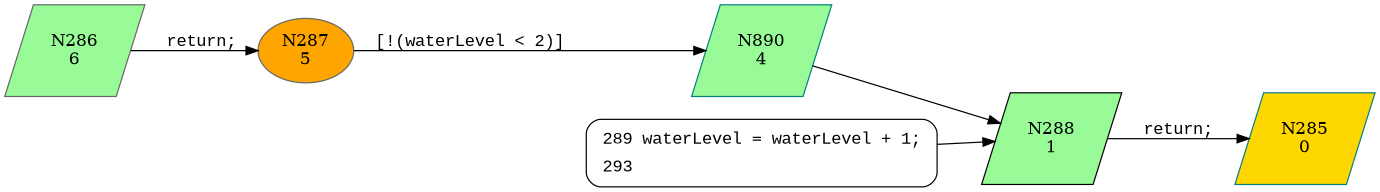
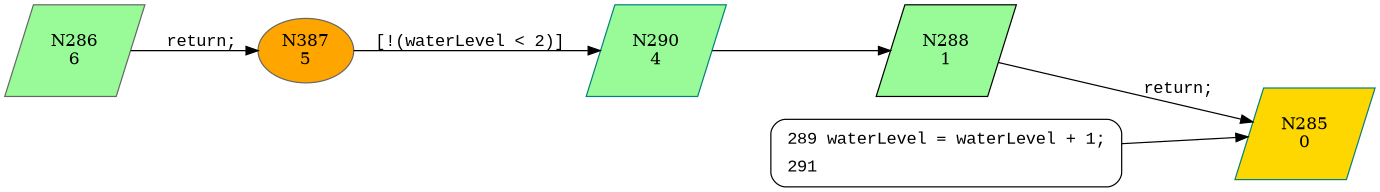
node "N287 5": label "N287 5" -> "N387 5"
node "N890 4": label "N890 4" -> "N290 4"
edge "289" -> "N288 1": now "289" -> "N285 0"
node "289": text "293" -> "291"
